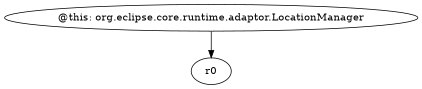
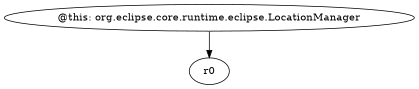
node "@this: org.eclipse.core.runtime.adaptor.LocationManager": label "@this: org.eclipse.core.runtime.adaptor.LocationManager" -> "@this: org.eclipse.core.runtime.eclipse.LocationManager"
